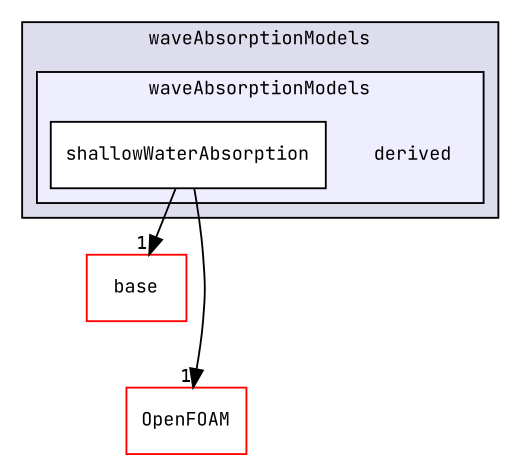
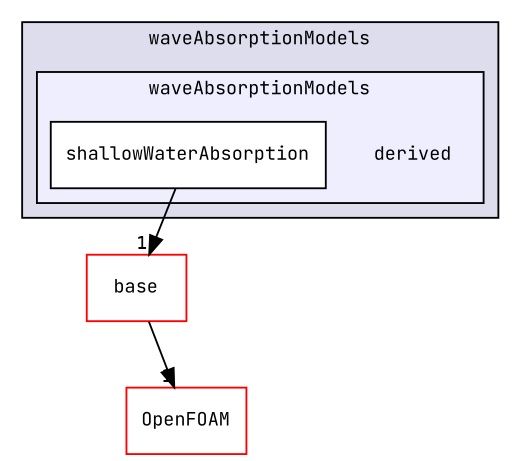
edge "shallowWaterAbsorption" -> "OpenFOAM": now "base" -> "OpenFOAM"
